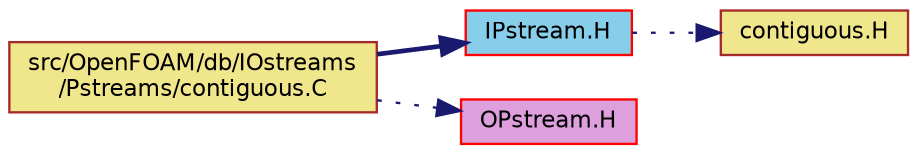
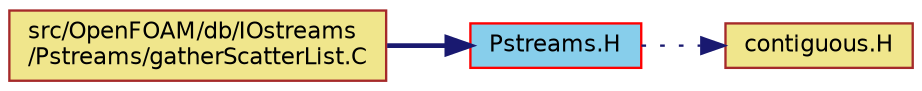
node "IPstream.H": label "IPstream.H" -> "Pstreams.H"
node "src/OpenFOAM/db/IOstreams /Pstreams/contiguous.C": label "src/OpenFOAM/db/IOstreams /Pstreams/contiguous.C" -> "src/OpenFOAM/db/IOstreams /Pstreams/gatherScatterList.C"
node "OPstream.H": removed
